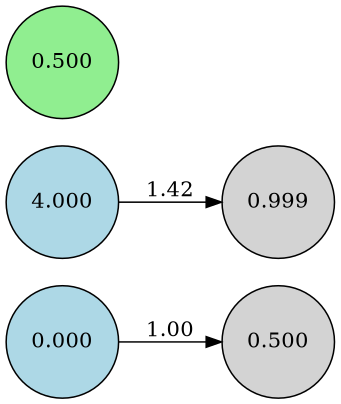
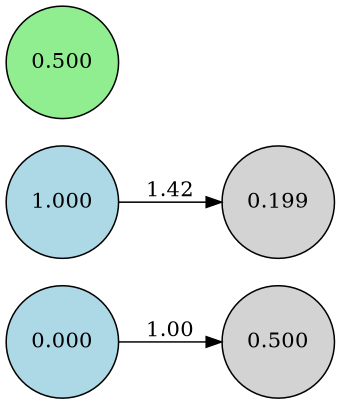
node "4.000": label "4.000" -> "1.000"
node "0.999": label "0.999" -> "0.199"
